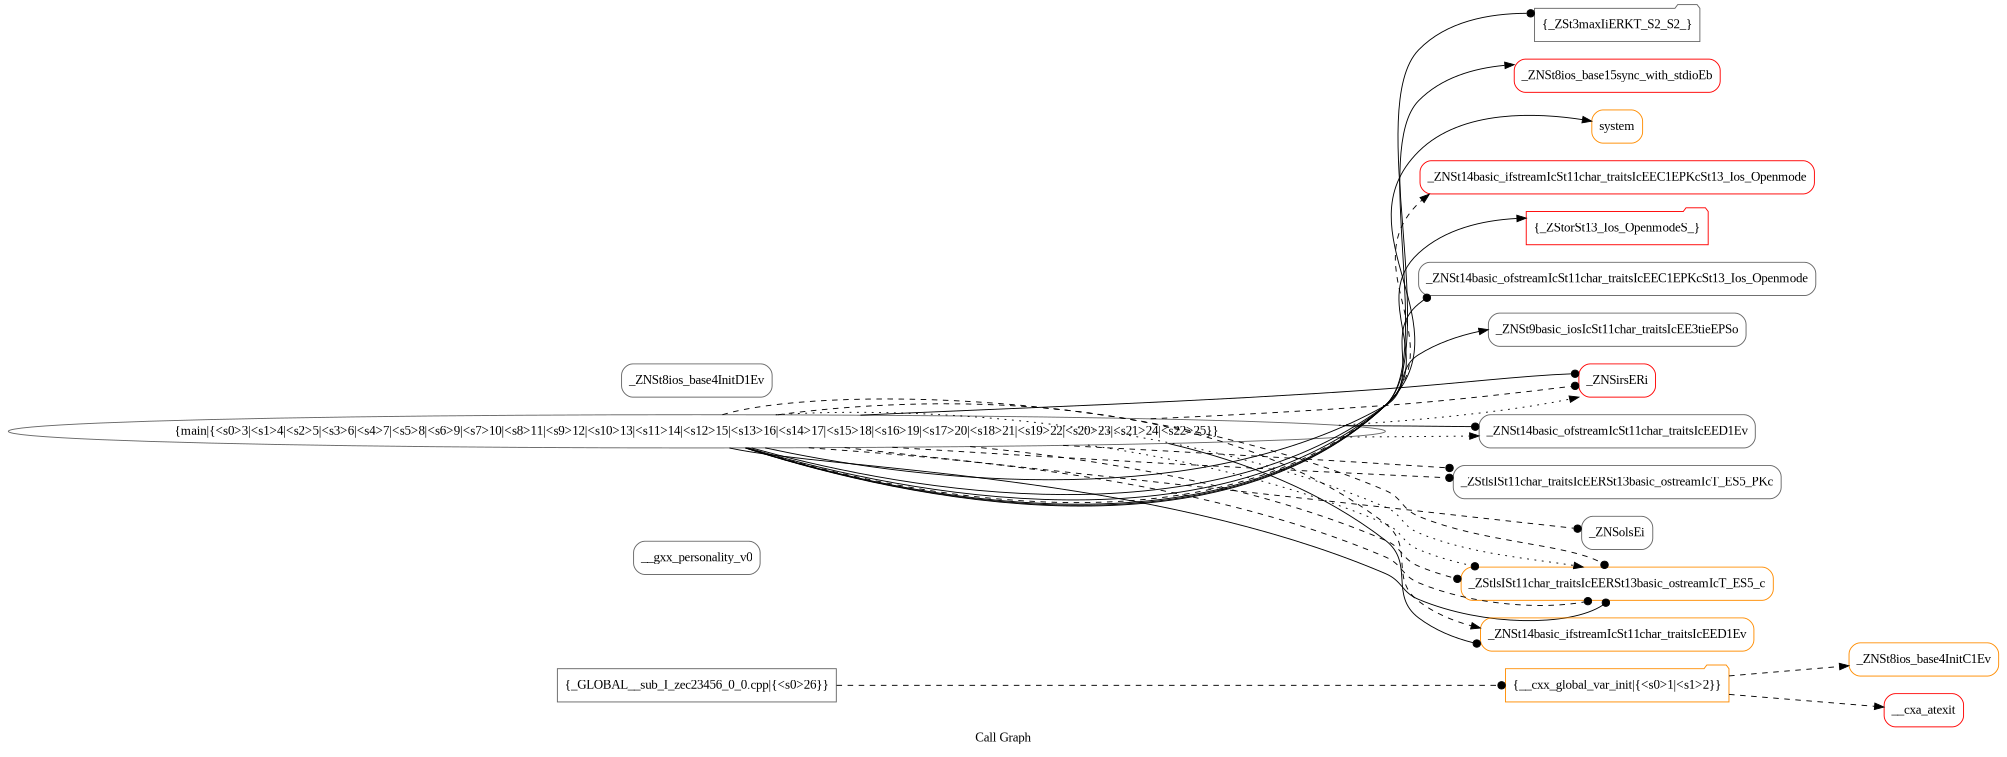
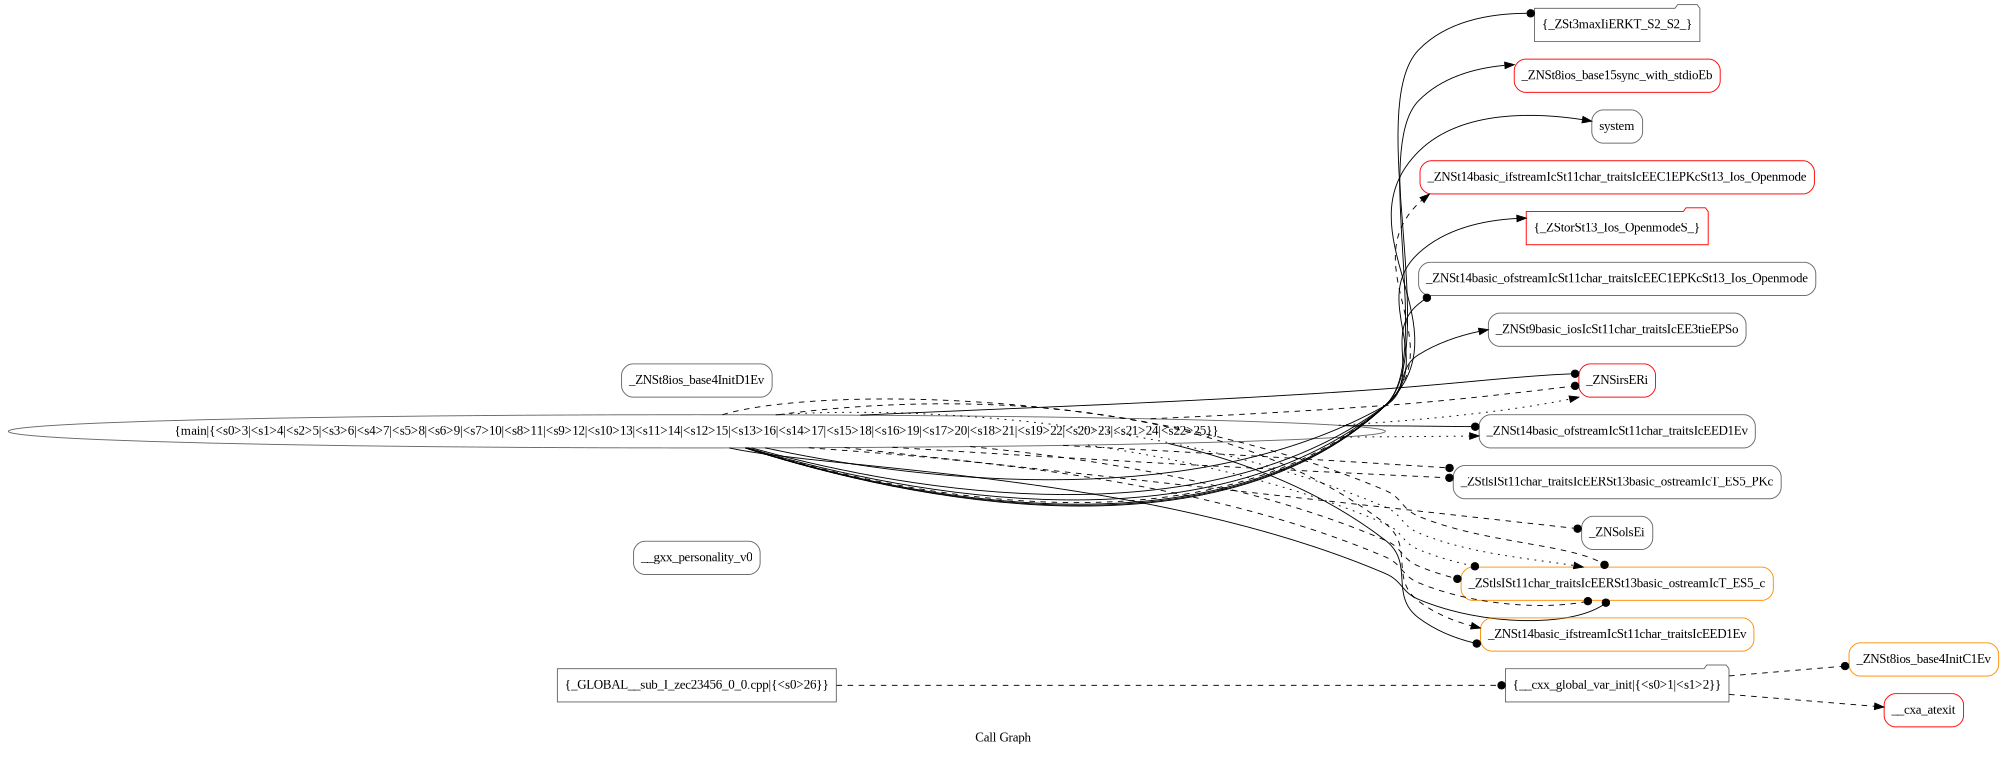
node "system": color darkorange -> gray40
edge "{__cxx_global_var_init|{<s0>1|<s1>2}}" -> "_ZNSt8ios_base4InitC1Ev": arrowhead normal -> dot
node "{__cxx_global_var_init|{<s0>1|<s1>2}}": color darkorange -> gray40
